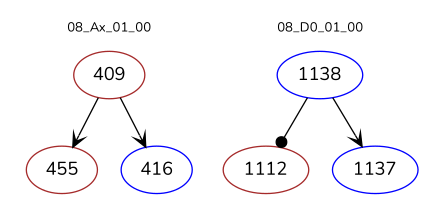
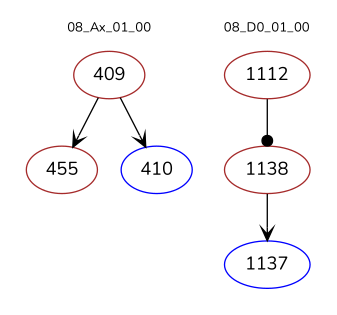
node "1138": color blue -> brown
edge "1138" -> "1112": reversed
node "416": label "416" -> "410"
